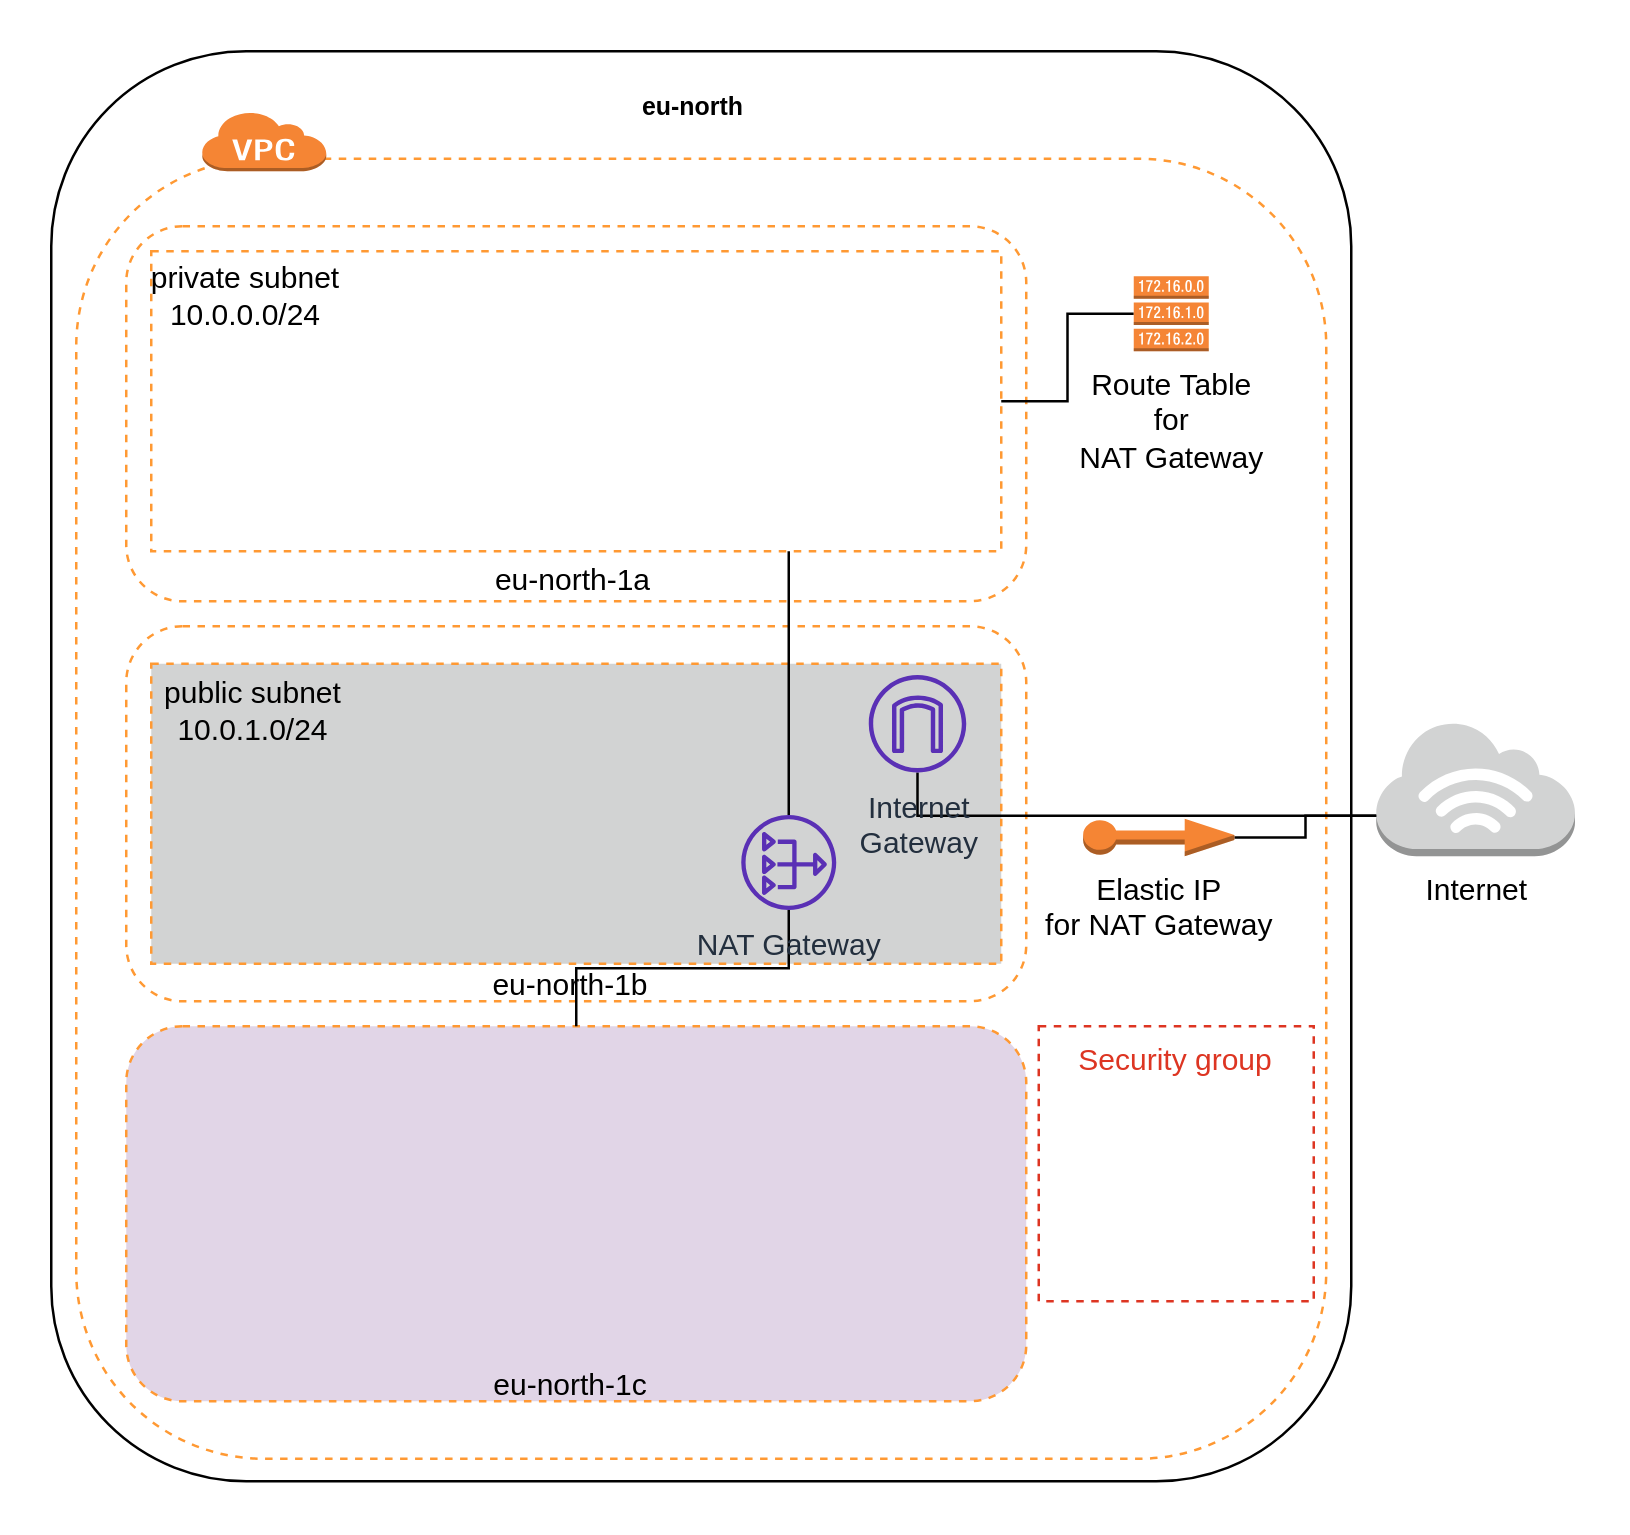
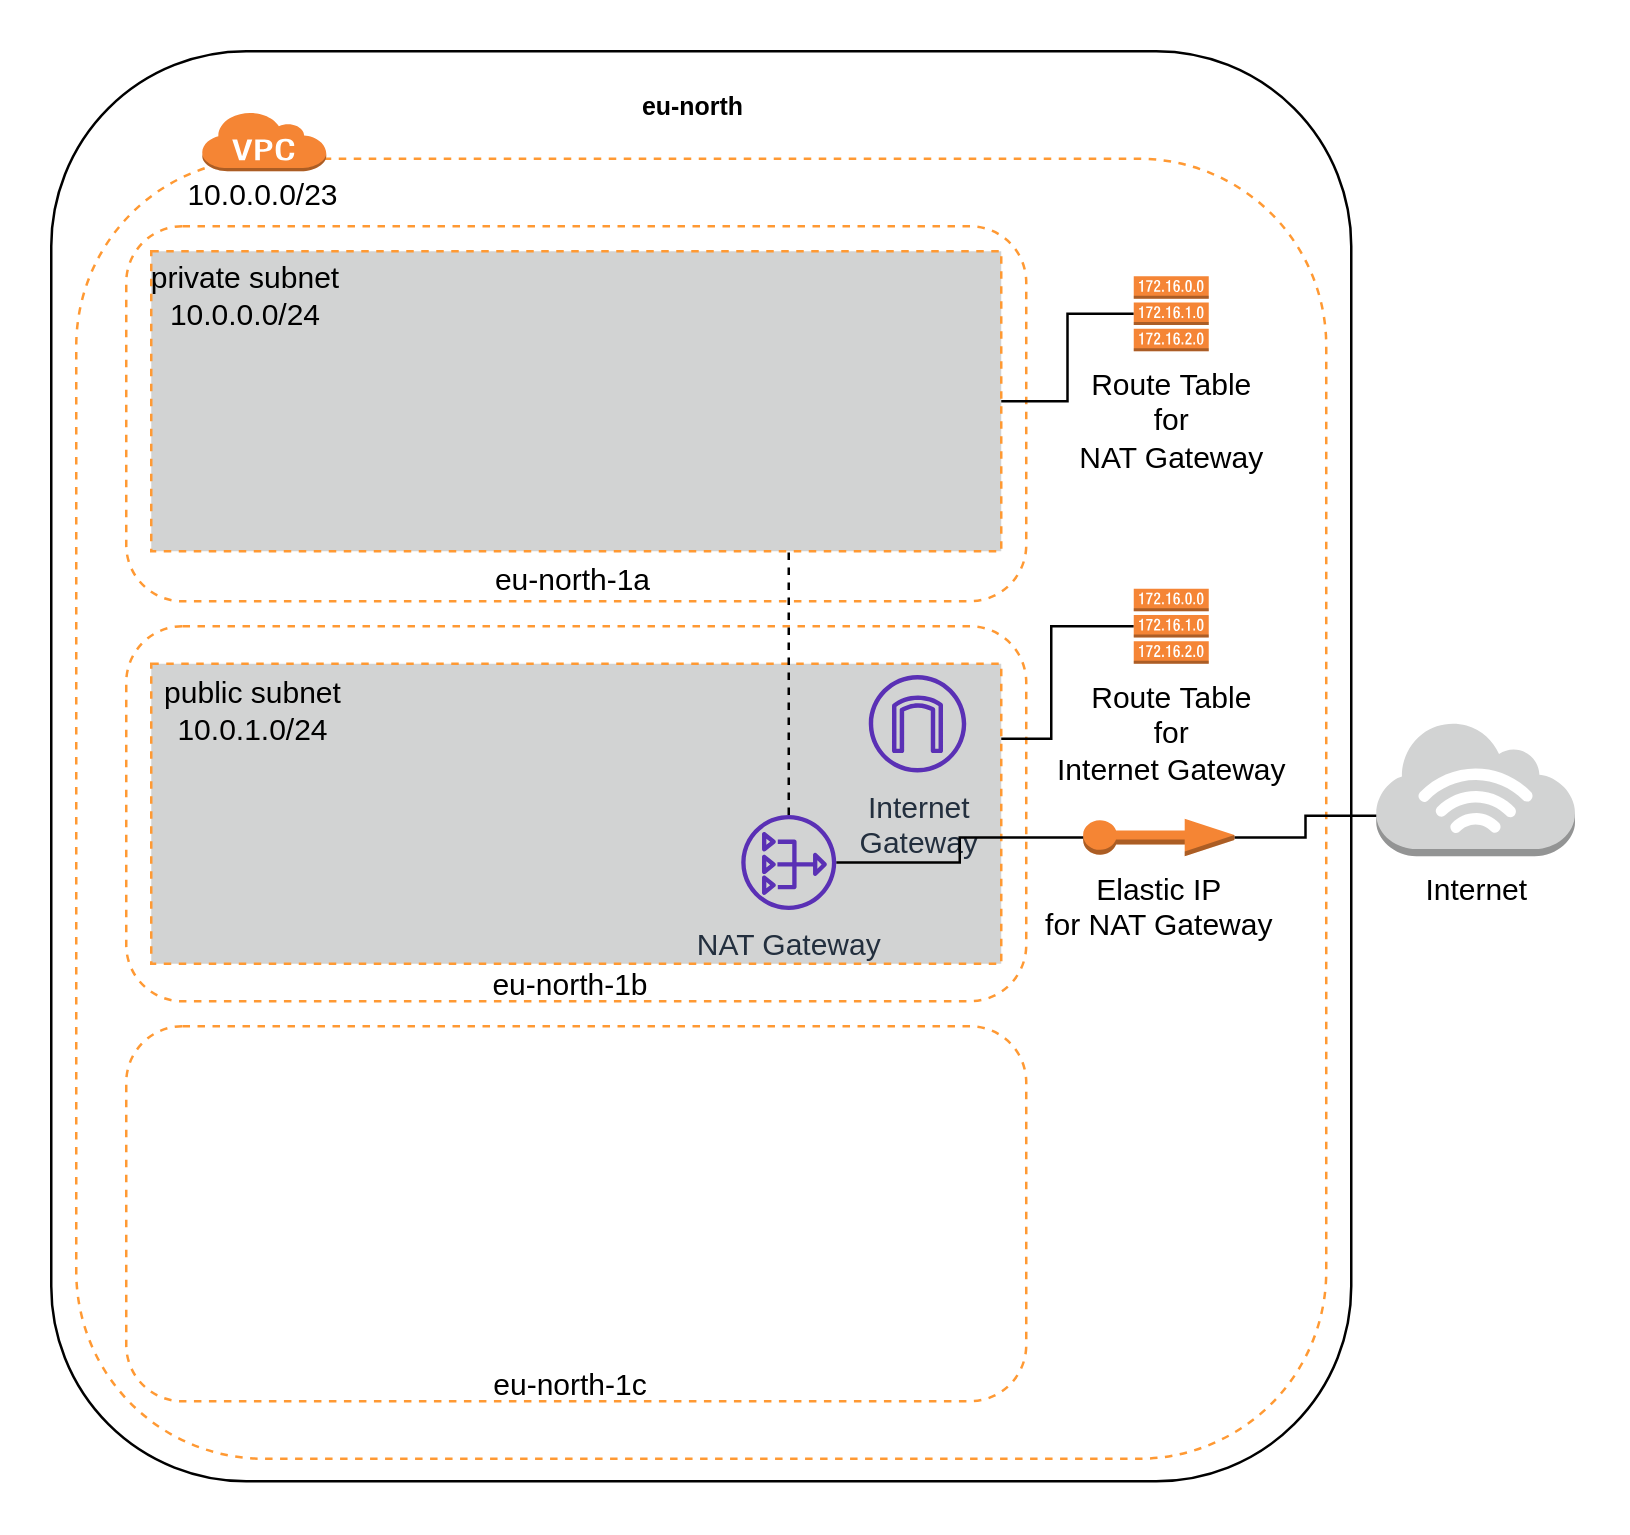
node "10.0.0.0/23": added
node "private subnet 10.0.0.0/24": fillcolor #ffffff -> #d2d3d3
node "Route Table for Internet Gateway": added
edge "Route Table for Internet Gateway" -- "public subnet 10.0.1.0/24": added
edge "private subnet 10.0.0.0/24" -- "NAT Gateway": style solid -> dashed
edge "Internet Gateway" -- "Internet": removed
edge "NAT Gateway" -- "eu-north-1c": now "NAT Gateway" -- "Elastic IP for NAT Gateway"
node "Security group": removed
node "eu-north-1c": fillcolor #e1d5e7 -> #ffffff
